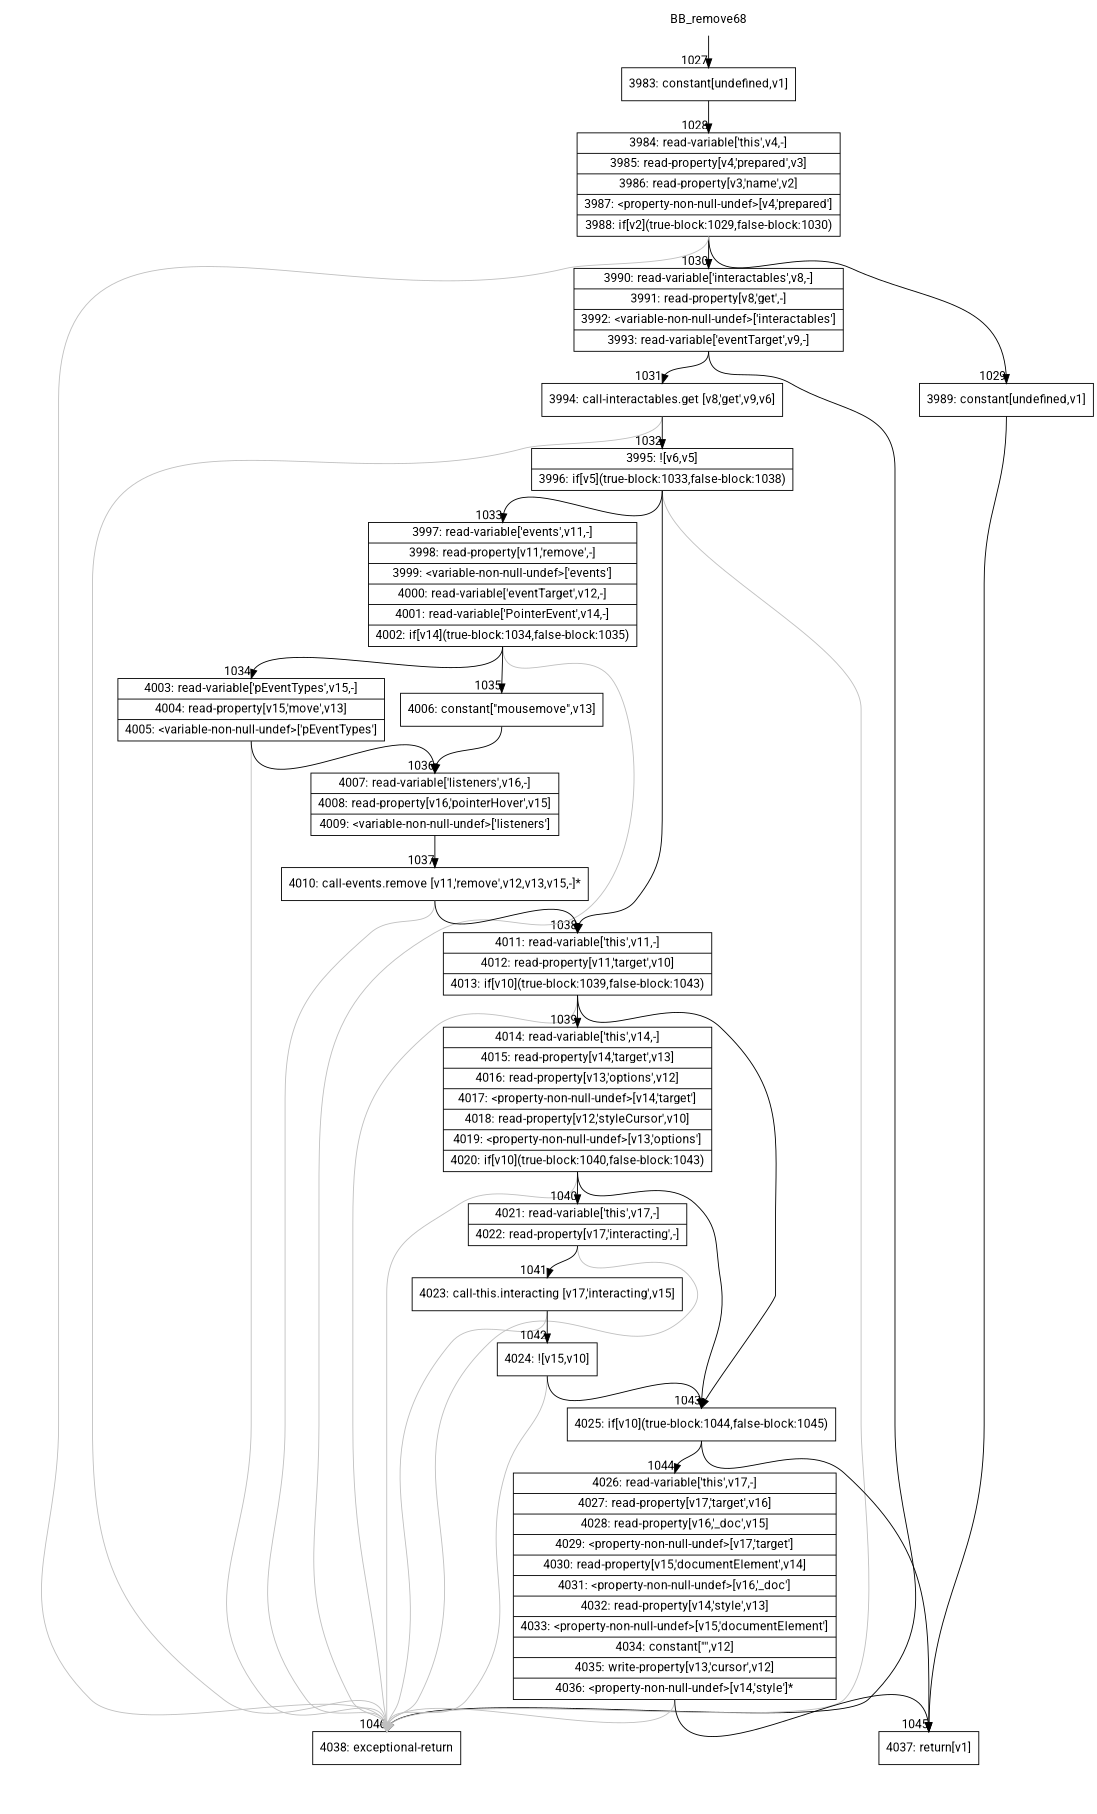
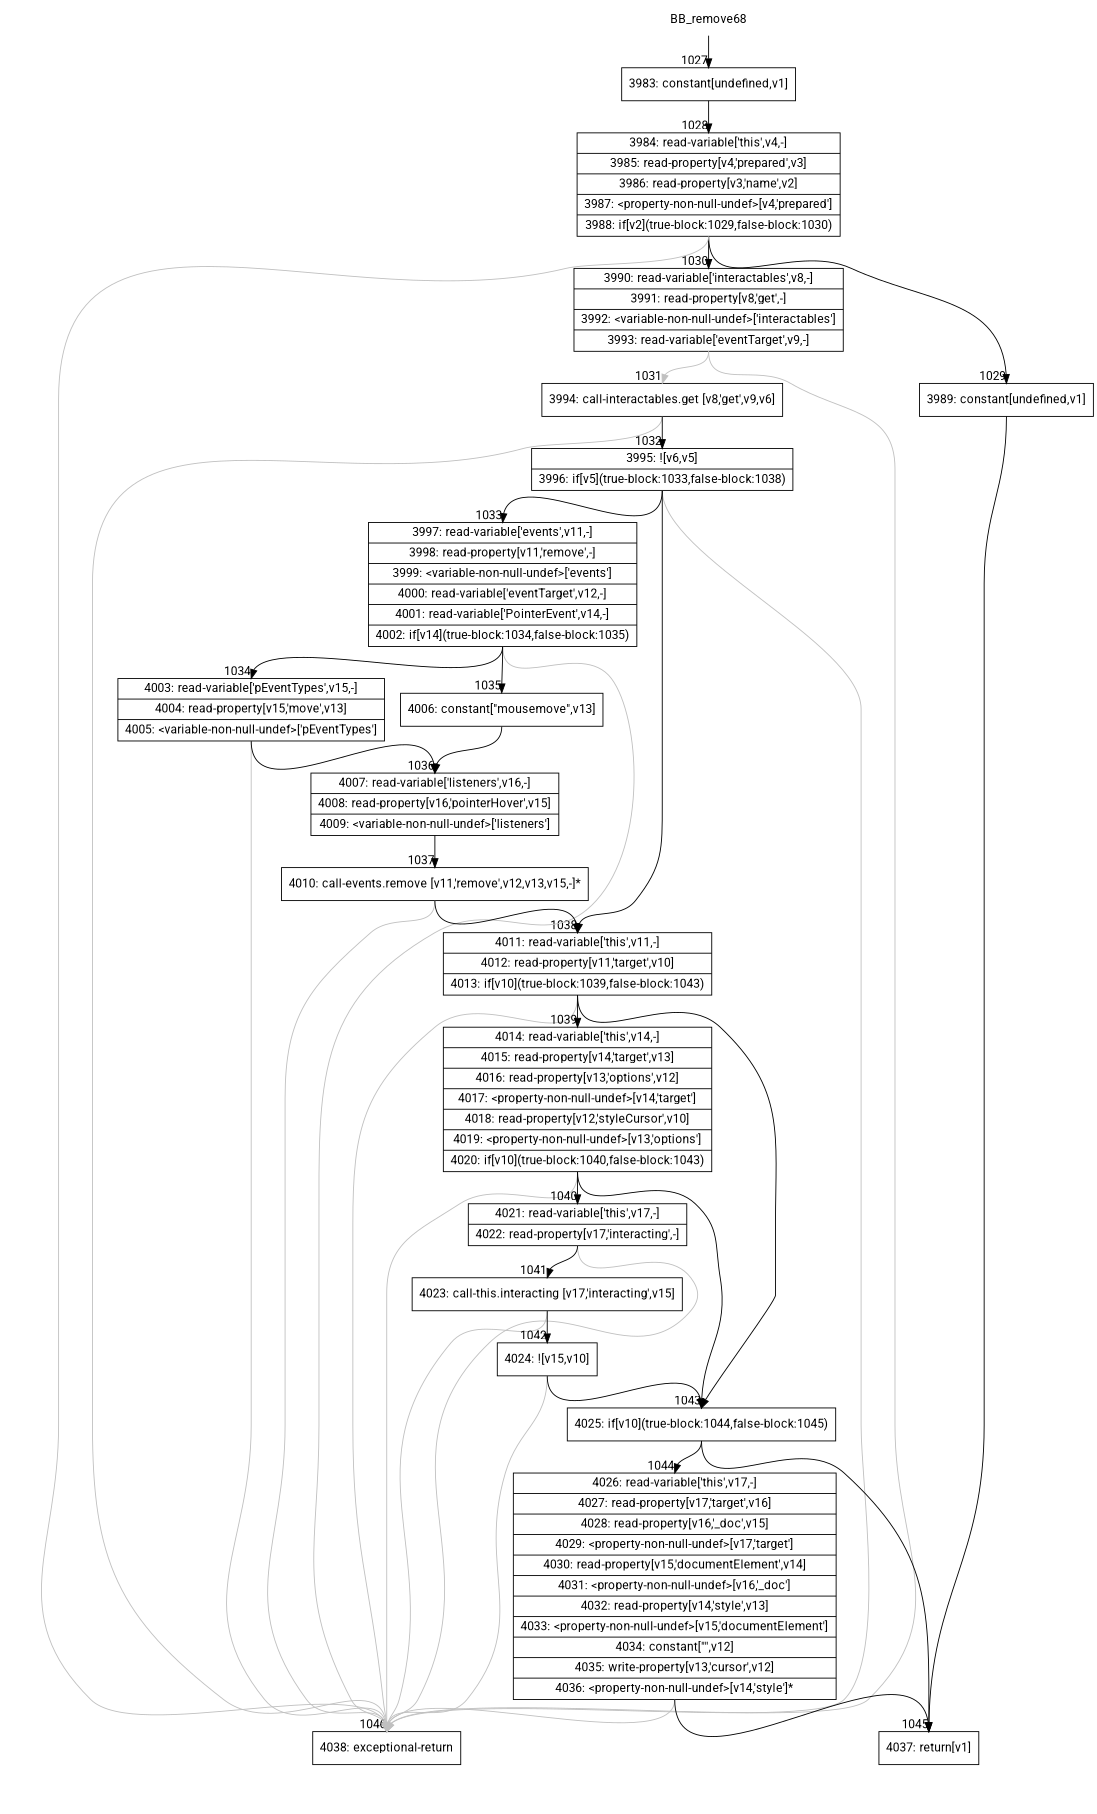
edge "3990: read-variable['interactables',v8,-]" -> "3994: call-interactables.get [v8,'get',v9,v6]": color black -> gray
edge "3990: read-variable['interactables',v8,-]" -> "4038: exceptional-return": color black -> gray
